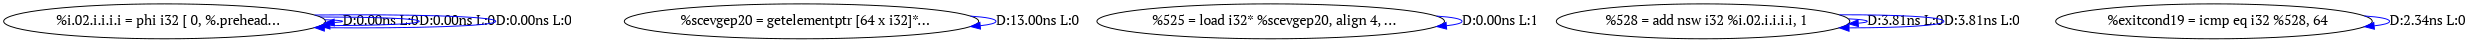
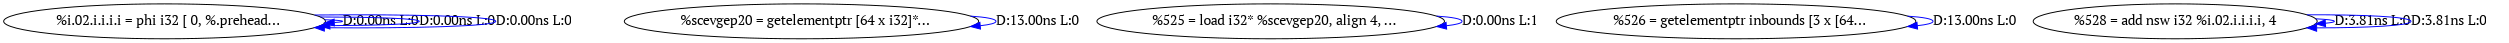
node "%528 = add nsw i32 %i.02.i.i.i.i, 1": label "%528 = add nsw i32 %i.02.i.i.i.i, 1" -> "%528 = add nsw i32 %i.02.i.i.i.i, 4"
node "%526 = getelementptr inbounds [3 x [64...": added
node "%exitcond19 = icmp eq i32 %528, 64": removed
